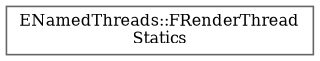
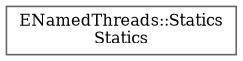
node "ENamedThreads::FRenderThread Statics": label "ENamedThreads::FRenderThread Statics" -> "ENamedThreads::Statics Statics"
